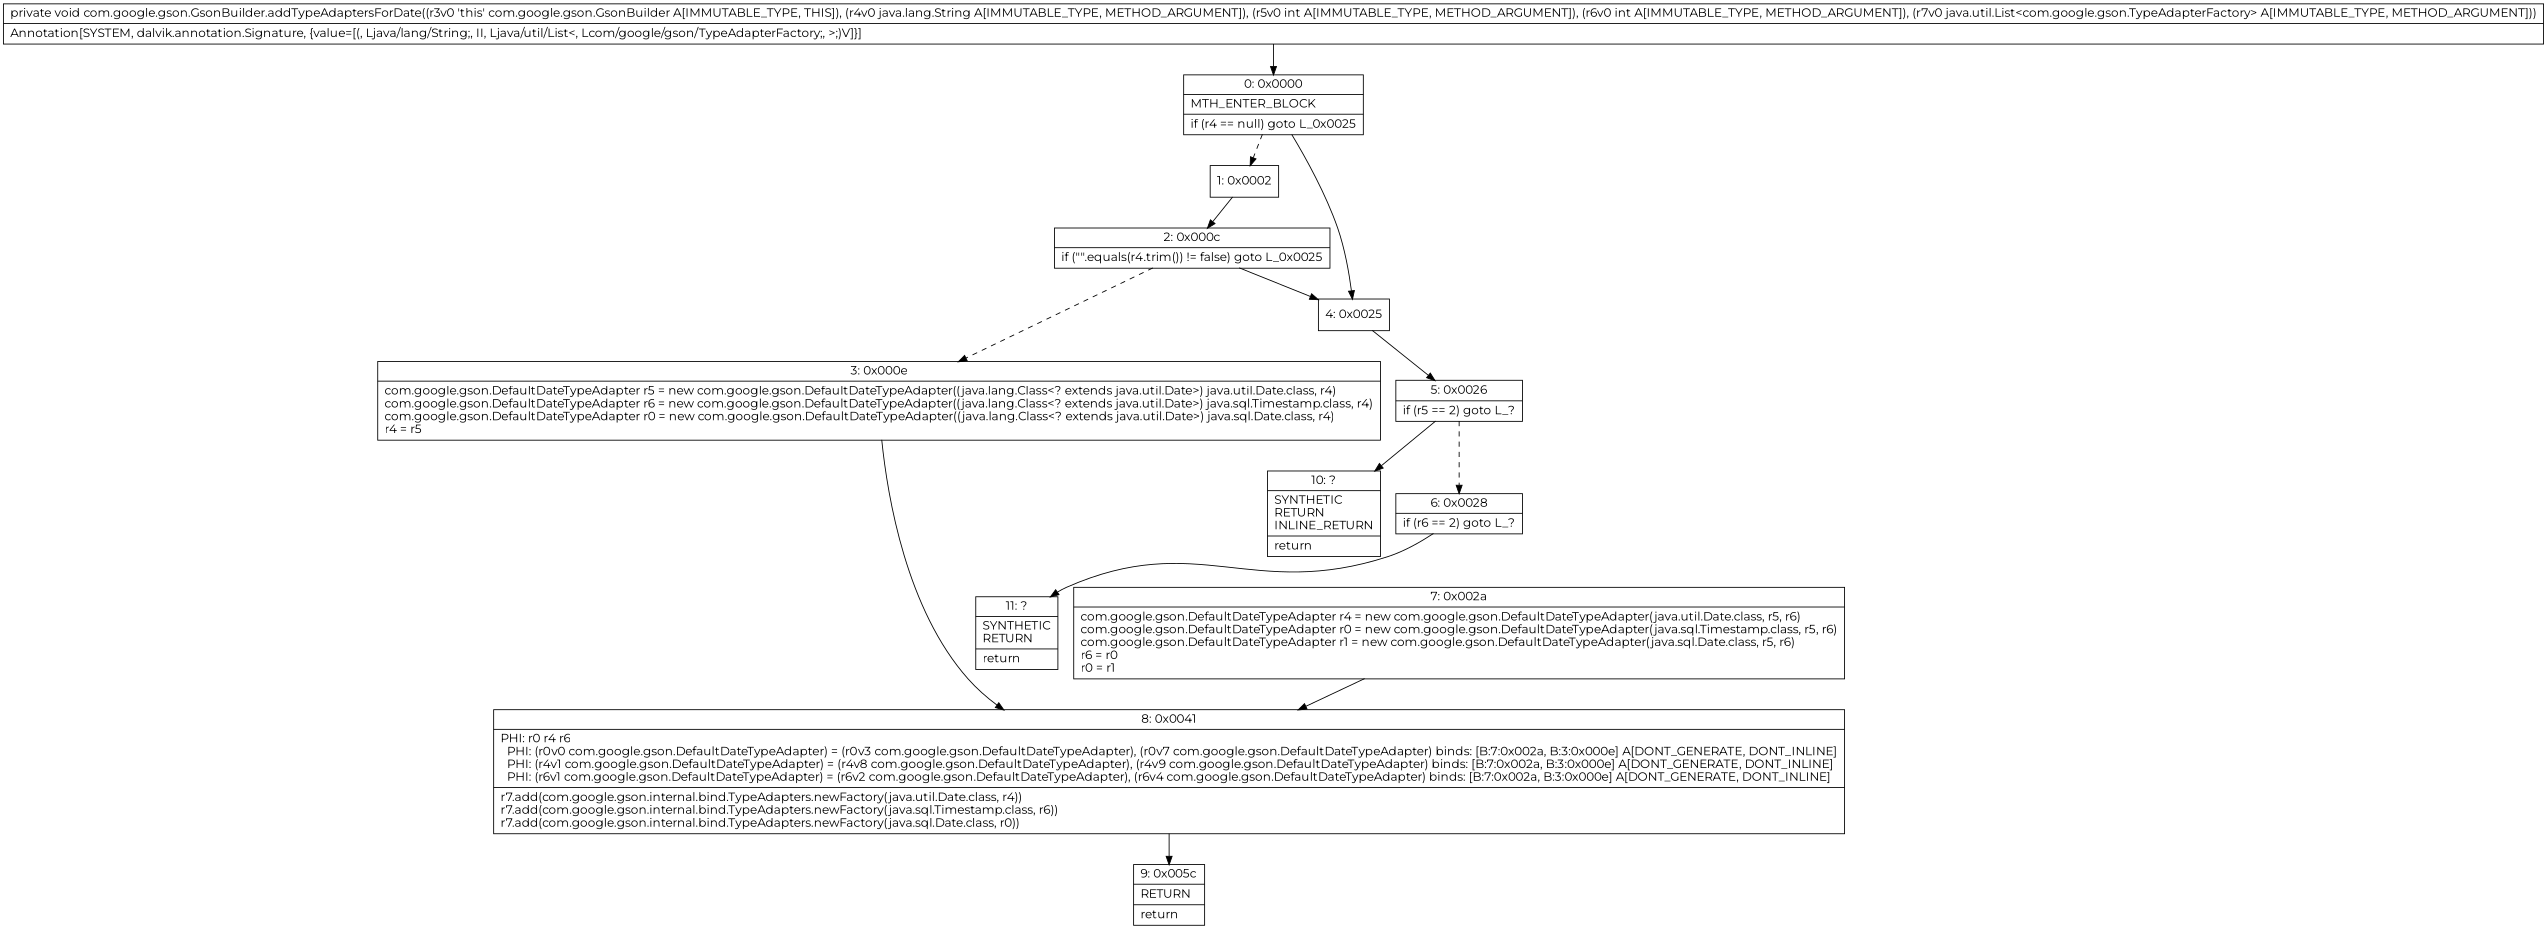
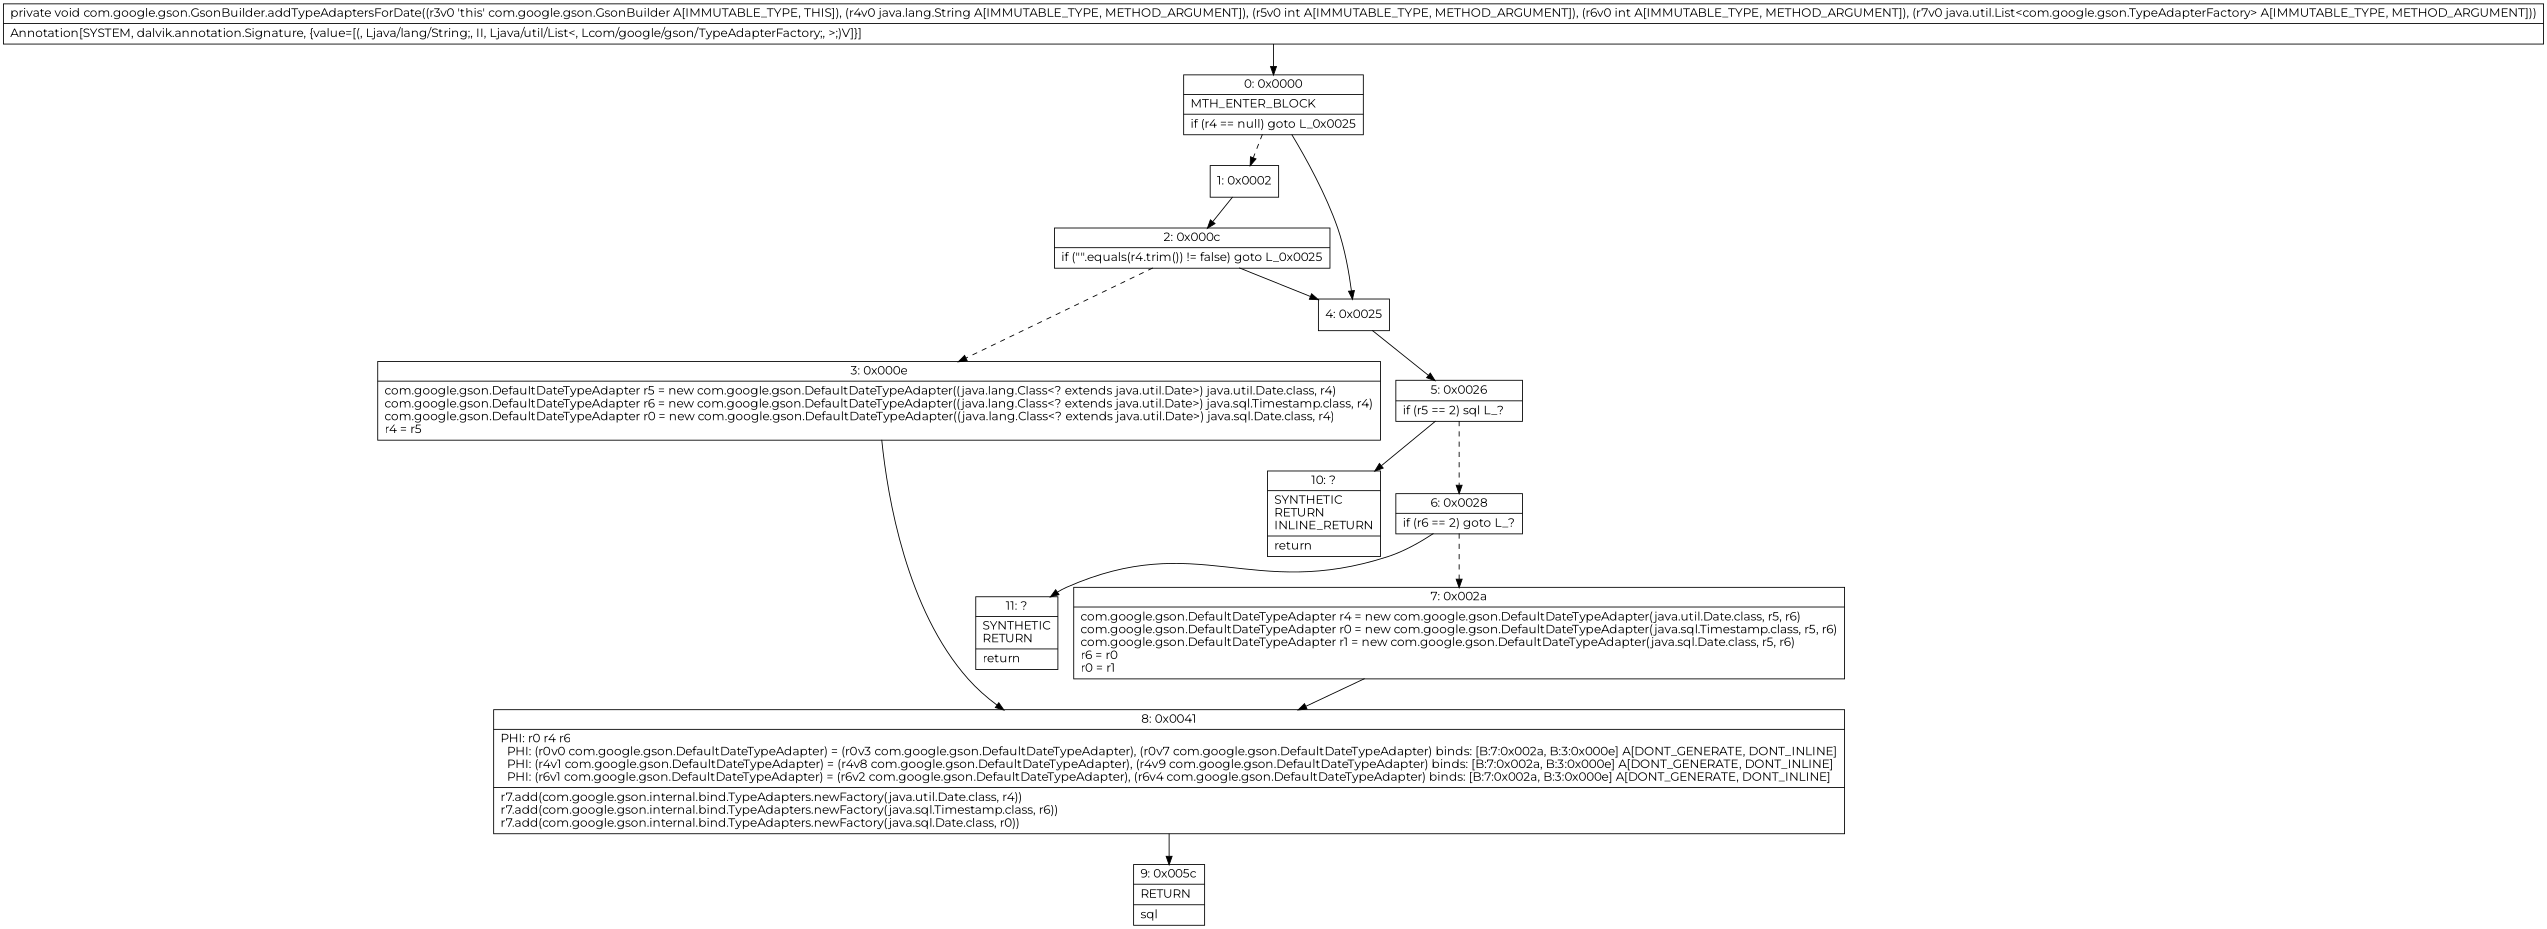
node "5: 0x0026": text "if (r5 == 2) goto L_?" -> "if (r5 == 2) sql L_?"
edge "6: 0x0028" -> "7: 0x002a": added
node "9: 0x005c": text "return" -> "sql"
